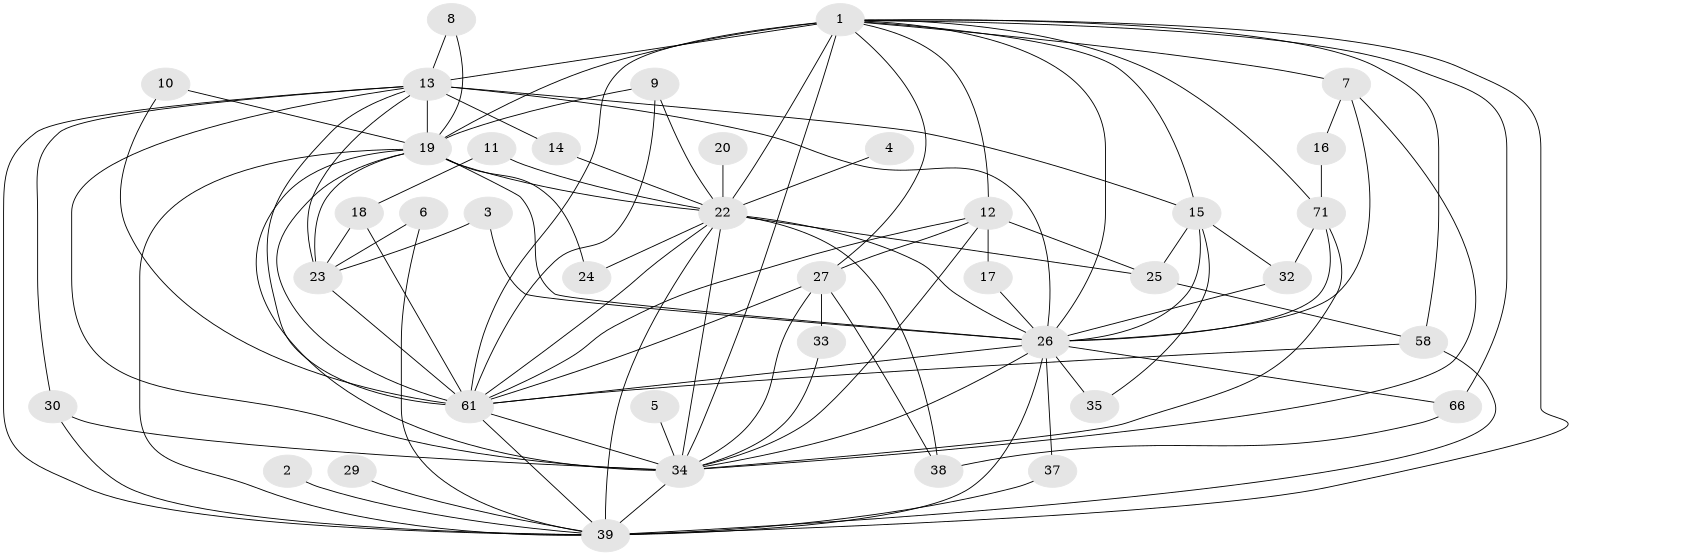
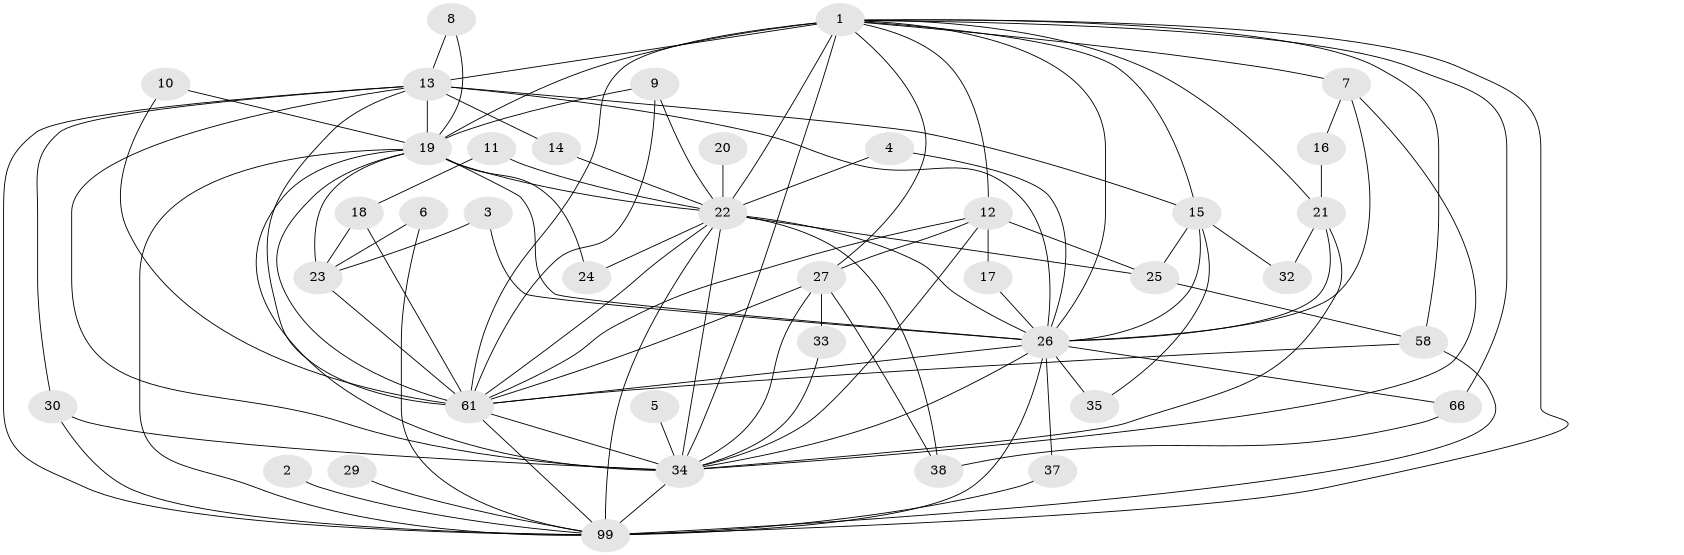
edge "13" -- "23": removed
node "71": label "71" -> "21"
edge "32" -- "26": now "4" -- "26"
node "39": label "39" -> "99"
